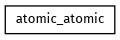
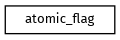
node "atomic_atomic": label "atomic_atomic" -> "atomic_flag"
